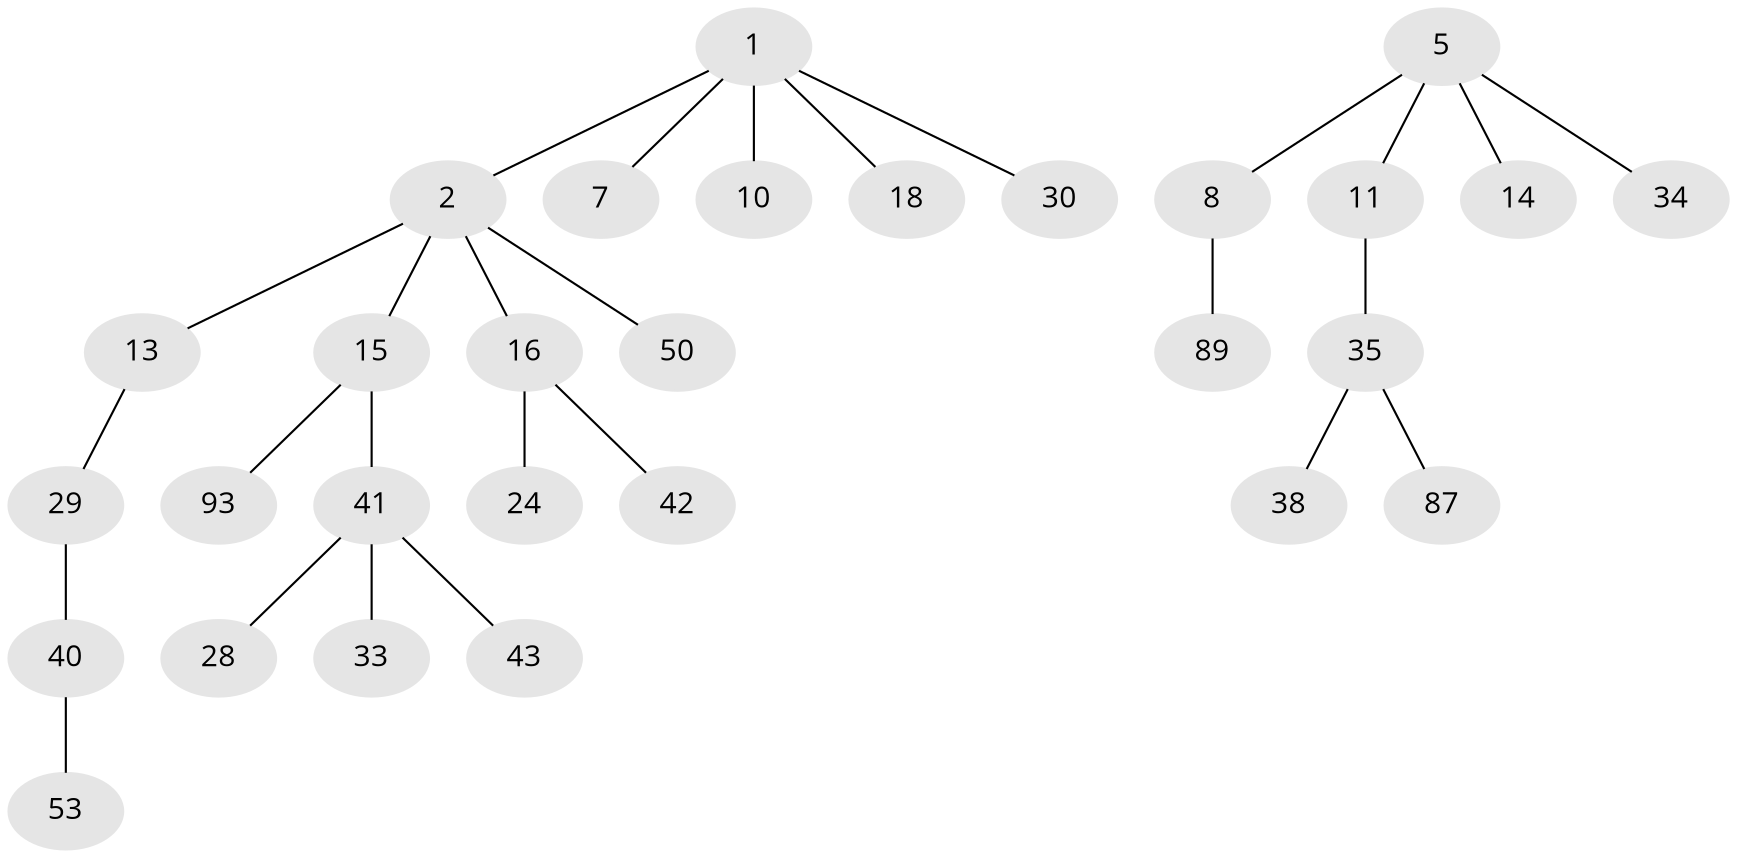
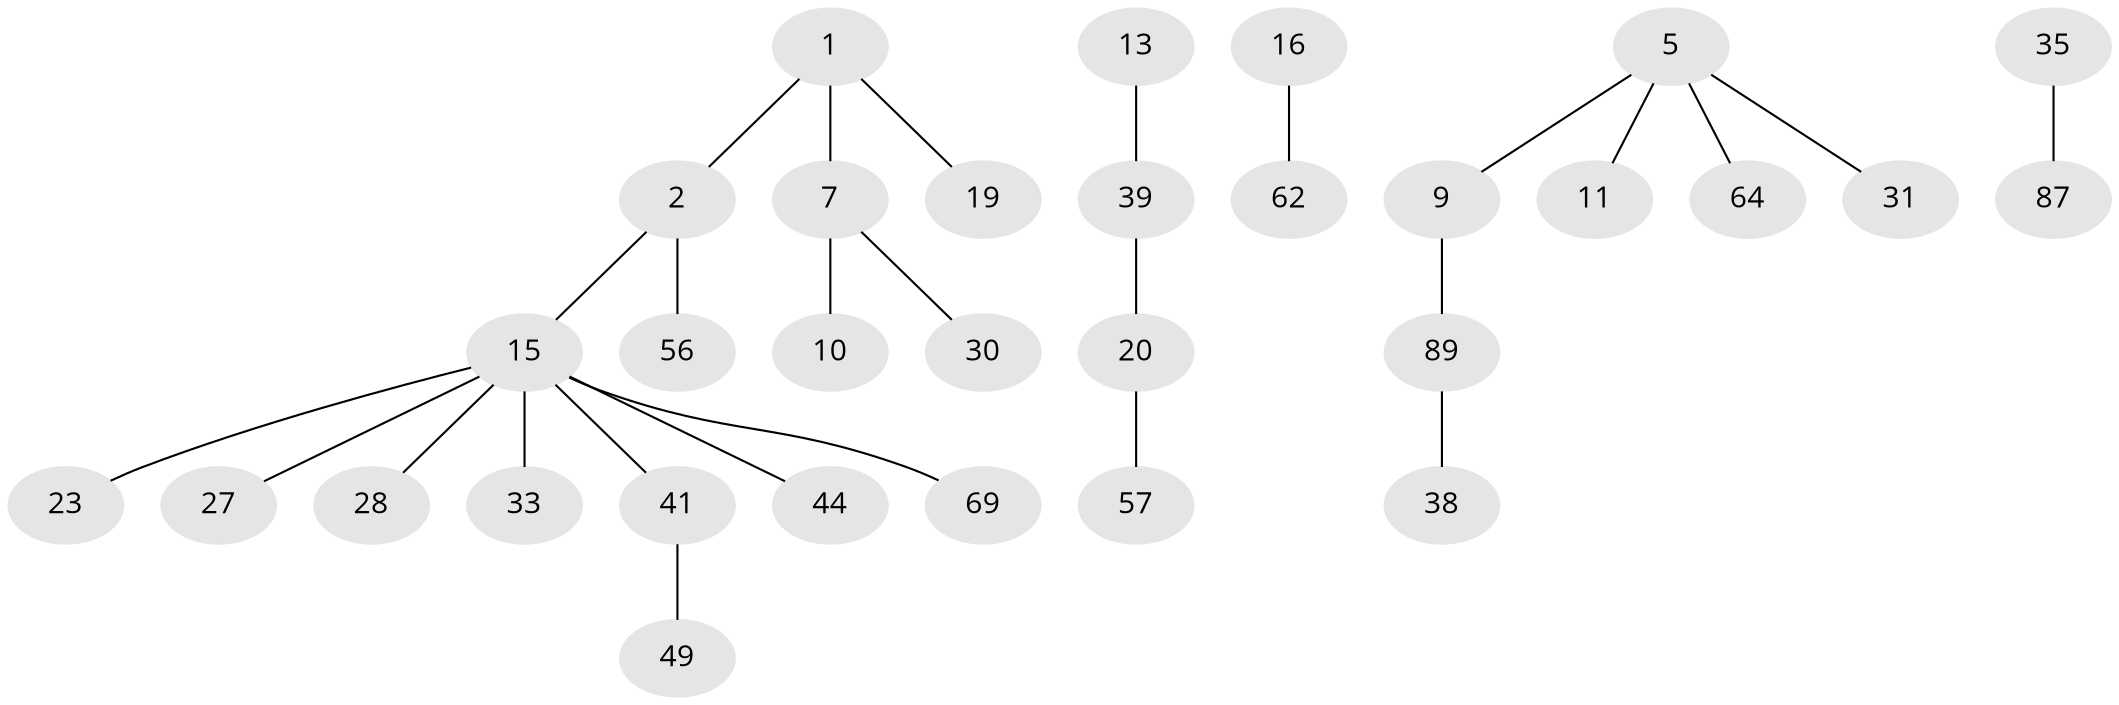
edge "1" -- "10": now "7" -- "10"
edge "1" -- "30": now "7" -- "30"
node "18": label "18" -> "19"
node "8": label "8" -> "9"
node "14": label "14" -> "64"
node "34": label "34" -> "31"
edge "2" -- "13": removed
edge "2" -- "16": removed
edge "11" -- "35": removed
node "50": label "50" -> "56"
edge "35" -- "38": now "89" -- "38"
node "29": label "29" -> "39"
node "93": label "93" -> "23"
node "27": added
node "24": removed
node "42": label "42" -> "62"
node "44": added
node "69": added
edge "41" -- "28": now "15" -- "28"
edge "41" -- "33": now "15" -- "33"
node "40": label "40" -> "20"
node "43": label "43" -> "49"
node "53": label "53" -> "57"
